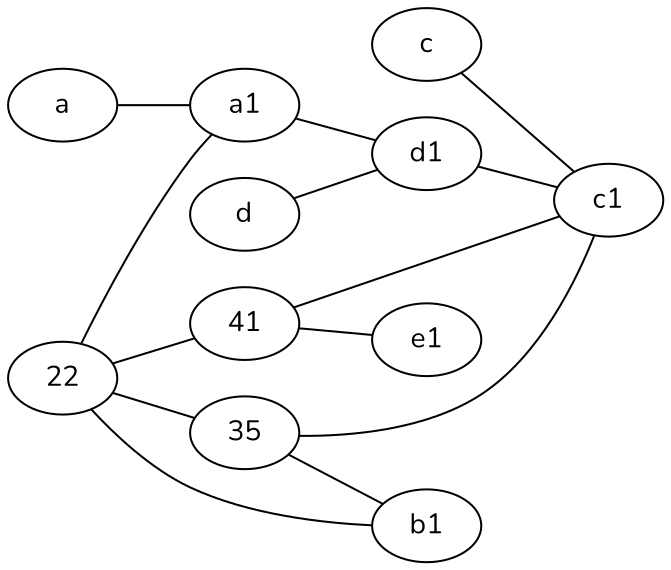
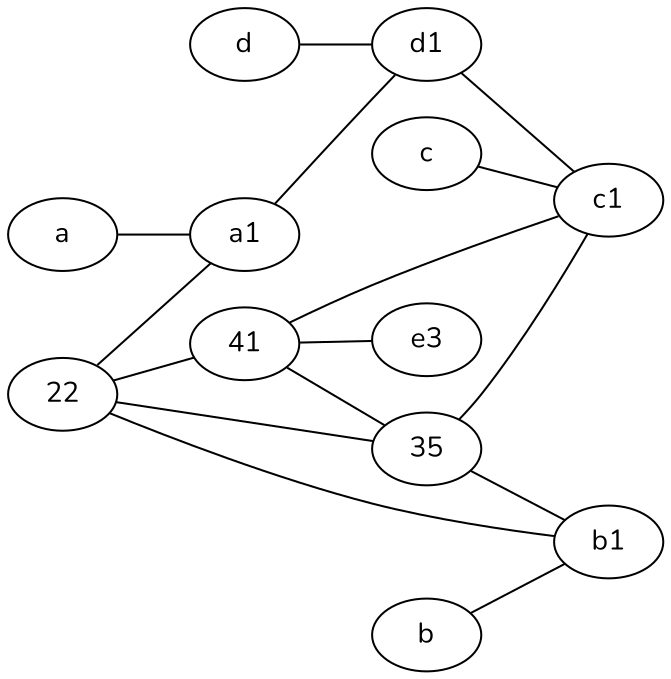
node "e1": label "e1" -> "e3"
edge "41" -- "35": added
node "b": added
